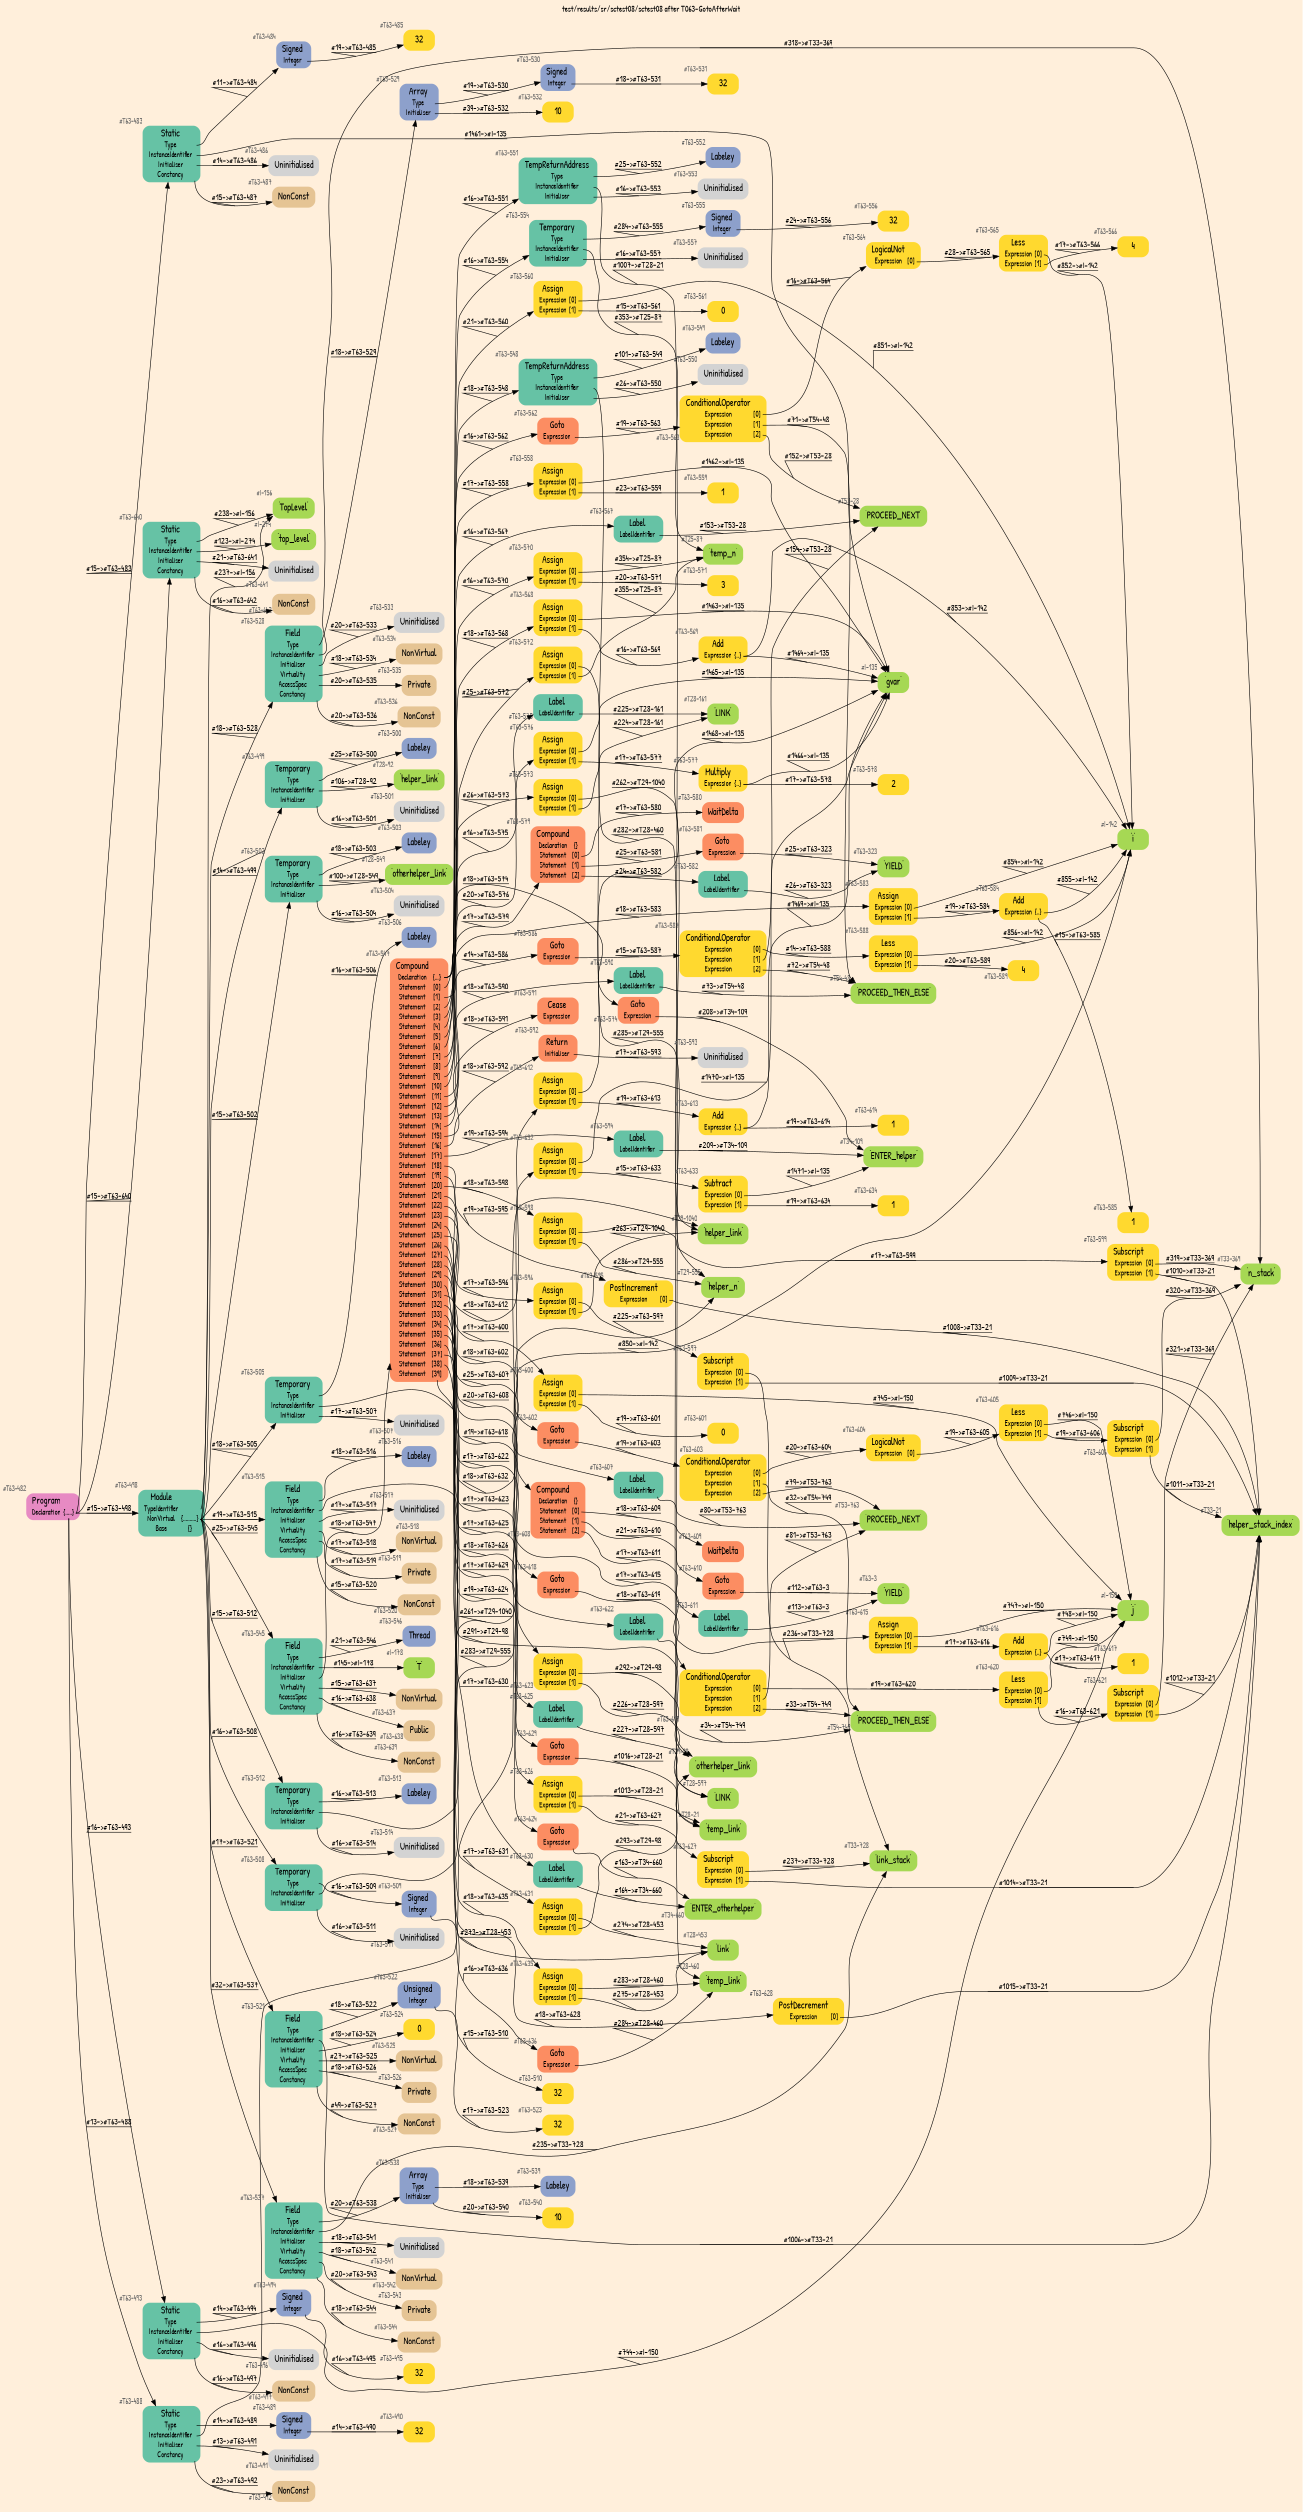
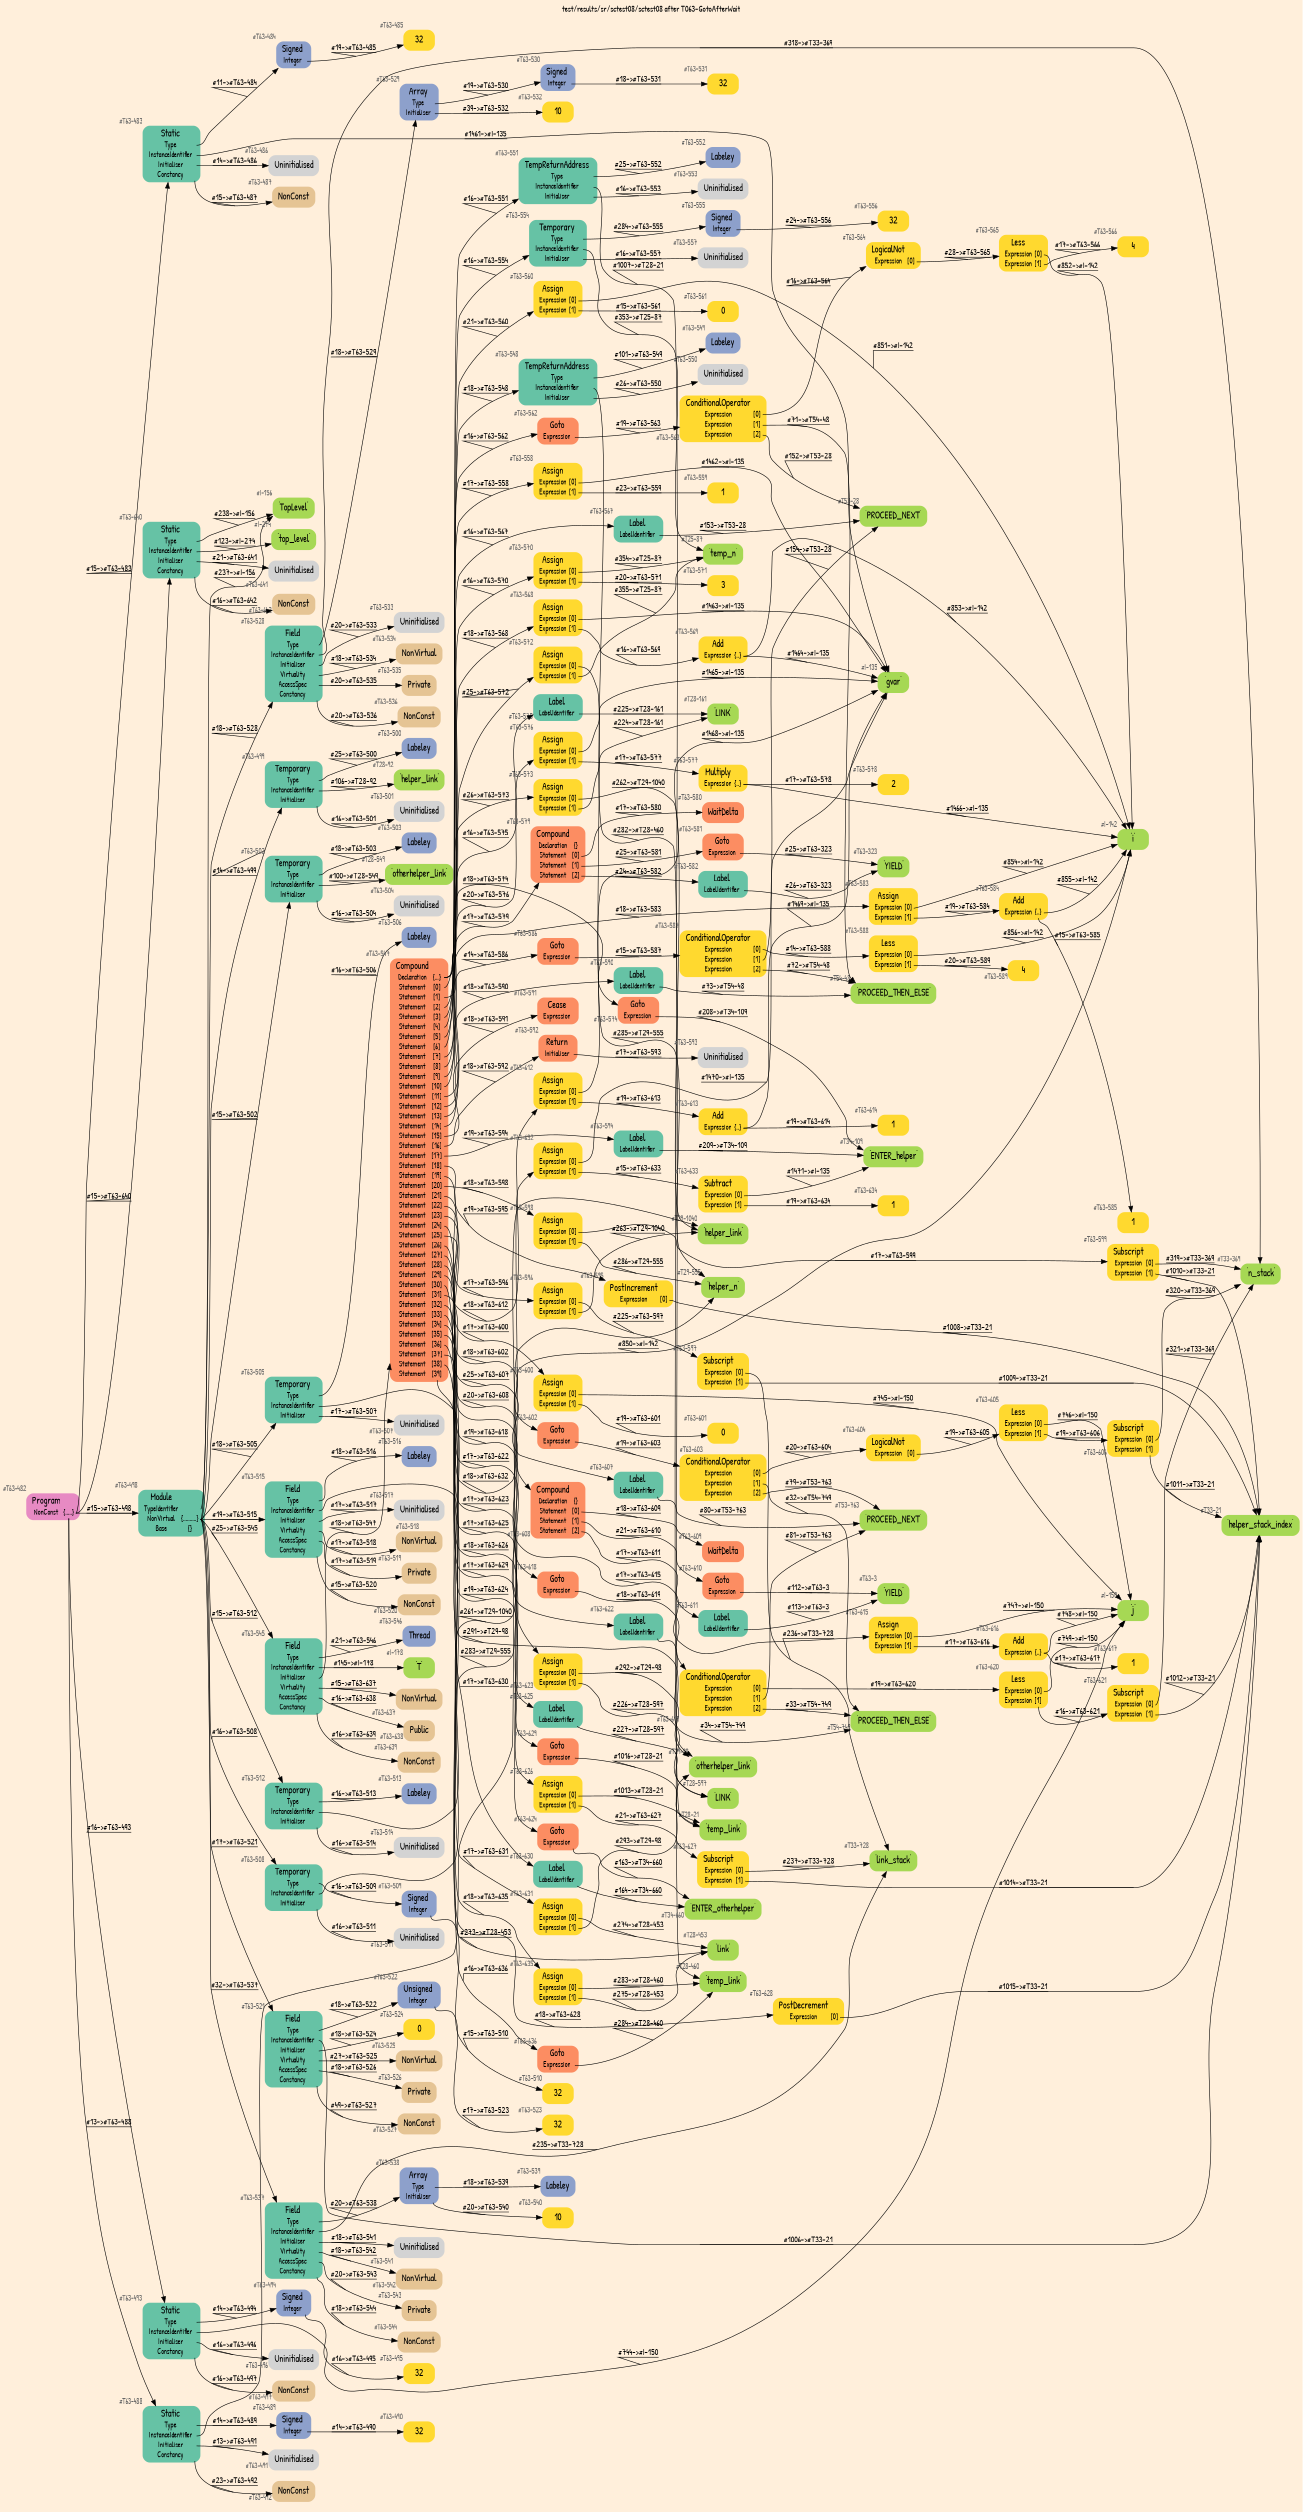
edge "Multiply" -> "'gvar'": now "Multiply" -> "'i'"
node "Program": text "Declaration" -> "NonConst"
